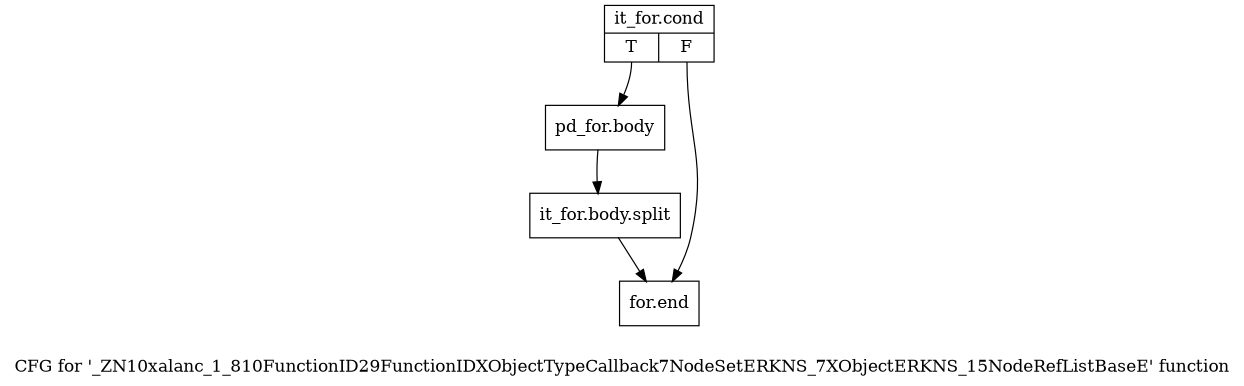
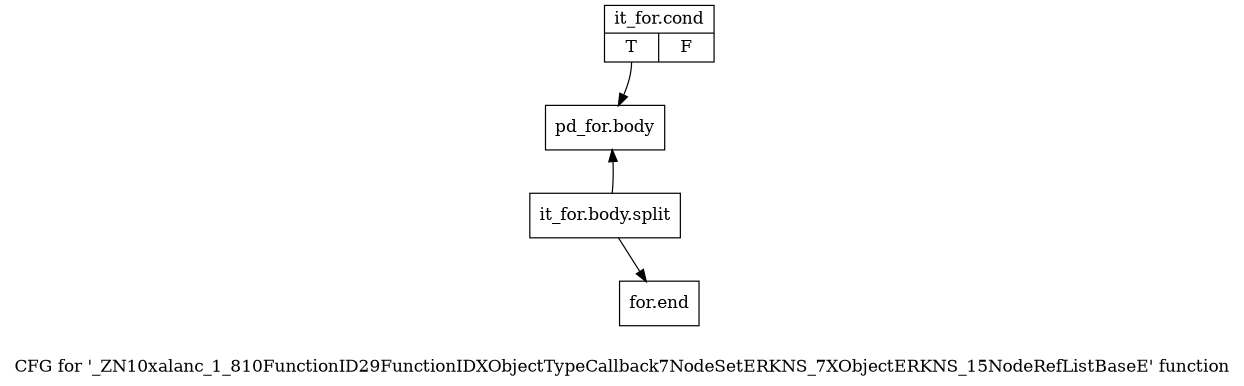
edge "pd_for.body" -> "it_for.body.split": reversed
edge "it_for.cond" -> "for.end": removed
